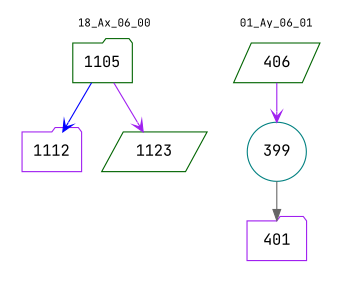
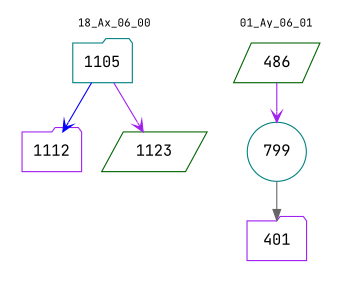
node "1105": color darkgreen -> teal
node "406": label "406" -> "486"
node "399": label "399" -> "799"
